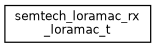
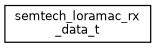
node "semtech_loramac_rx _loramac_t": label "semtech_loramac_rx _loramac_t" -> "semtech_loramac_rx _data_t"
